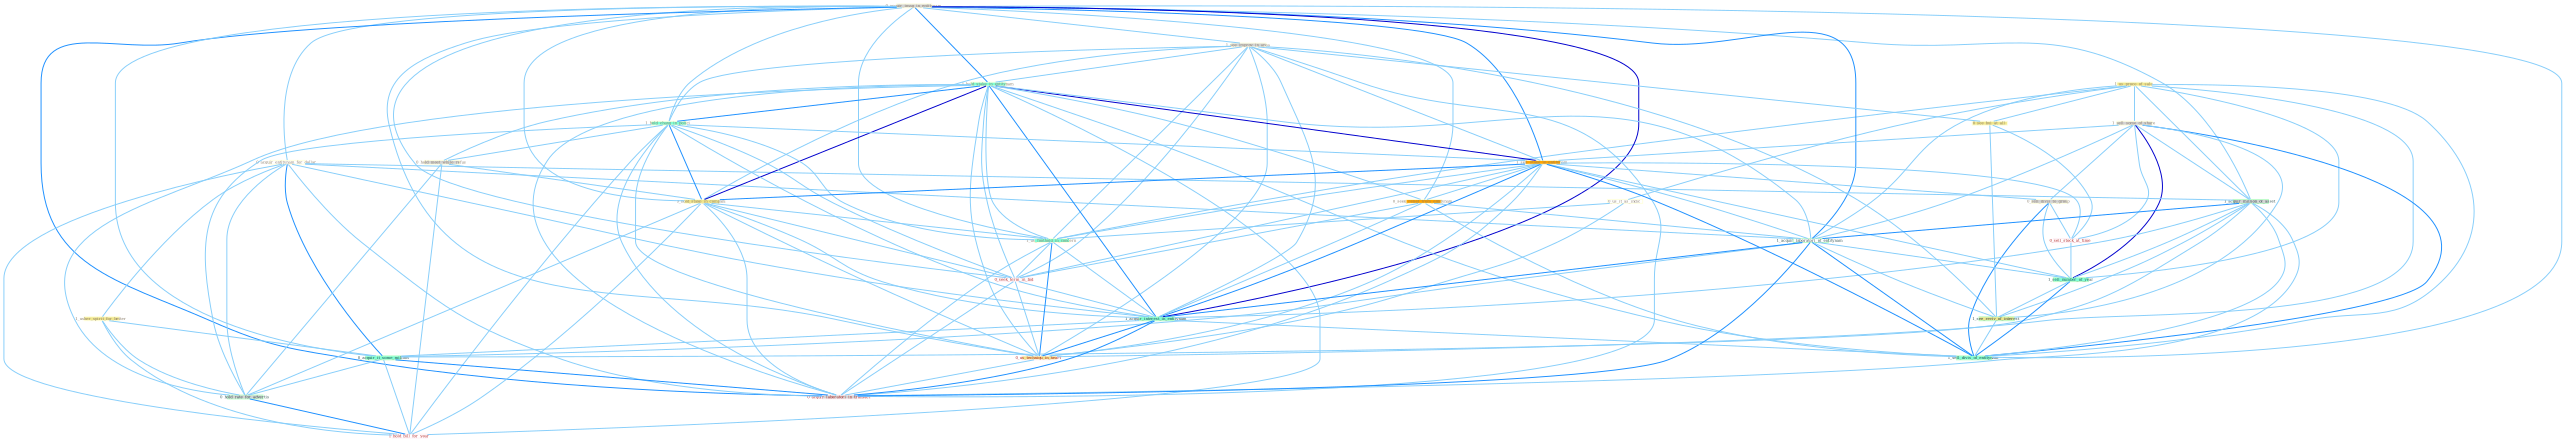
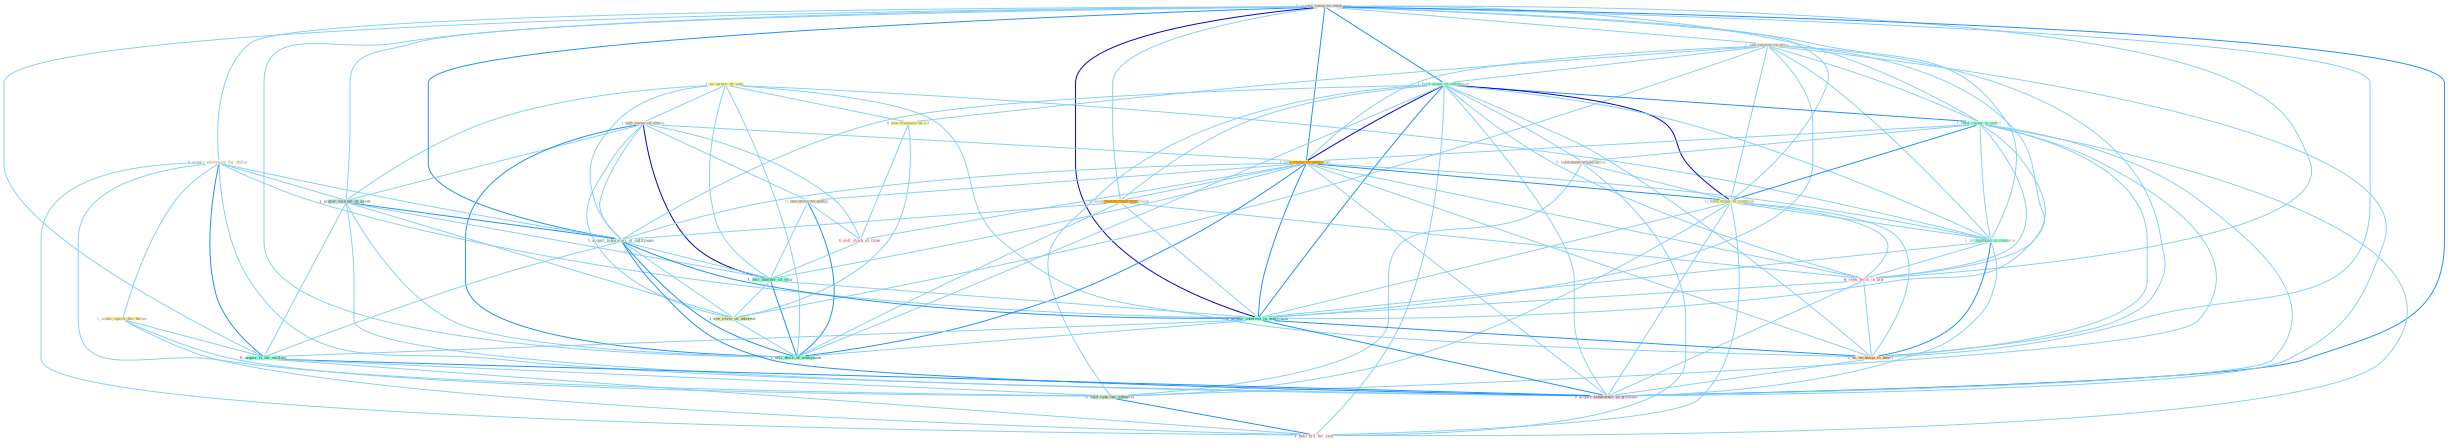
node "0_see_bui_at_all": label "0_see_bui_at_all" -> "0_see_transact_at_all"
node "0_us_it_as_indic": removed
node "0_seek_term_in_bid": label "0_seek_term_in_bid" -> "6_seek_term_in_bid"
edge "1_acquir_million_of_asset" -- "1_acquir_interest_in_entitynam": now "1_sell_number_of_year" -- "1_acquir_interest_in_entitynam"
node "0_acquir_it_some_million": label "0_acquir_it_some_million" -> "0_acquir_it_for_million"
